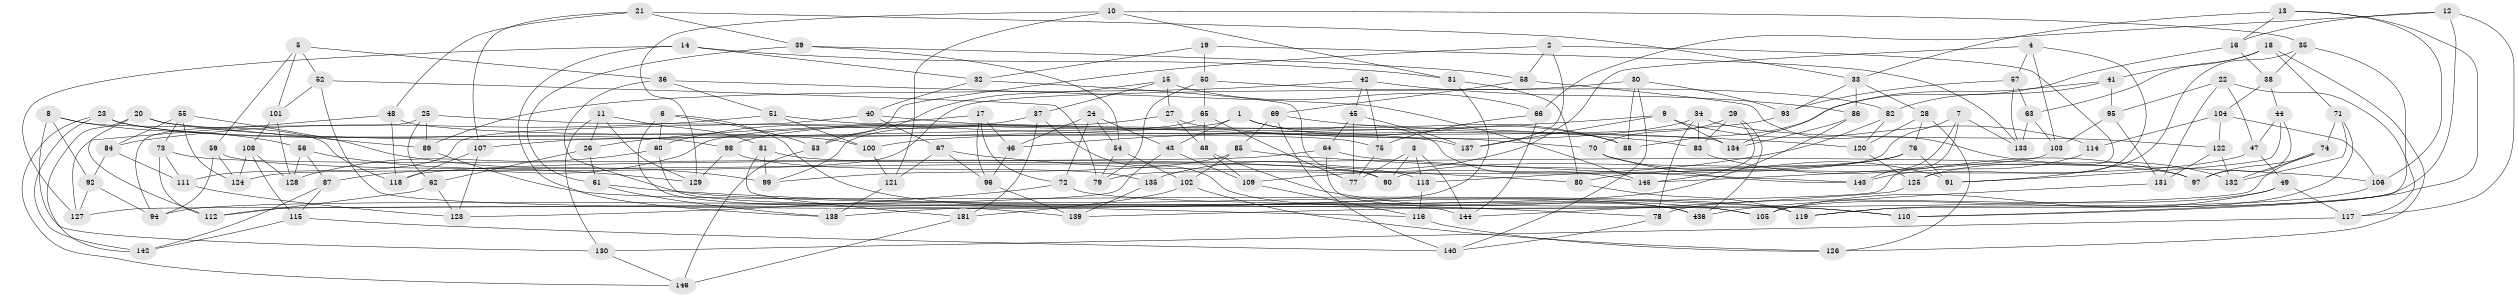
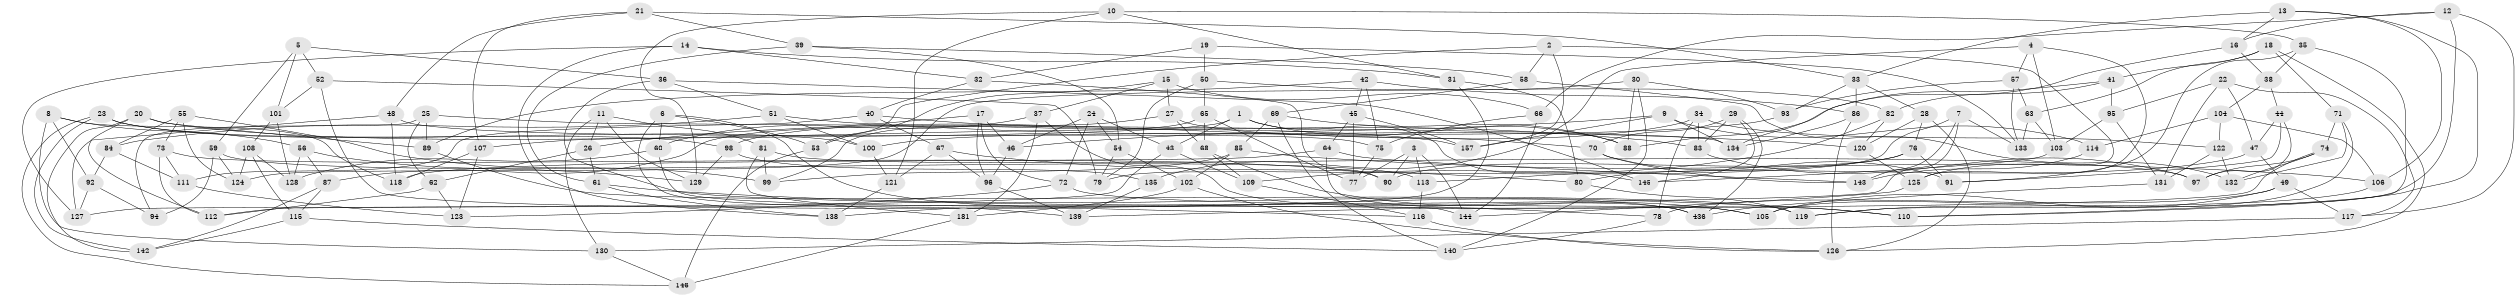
node "137": label "137" -> "157"
edge "86" -- "94": now "86" -- "126"
